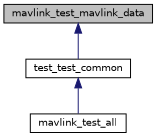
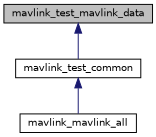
node "test_test_common": label "test_test_common" -> "mavlink_test_common"
node "mavlink_test_all": label "mavlink_test_all" -> "mavlink_mavlink_all"
